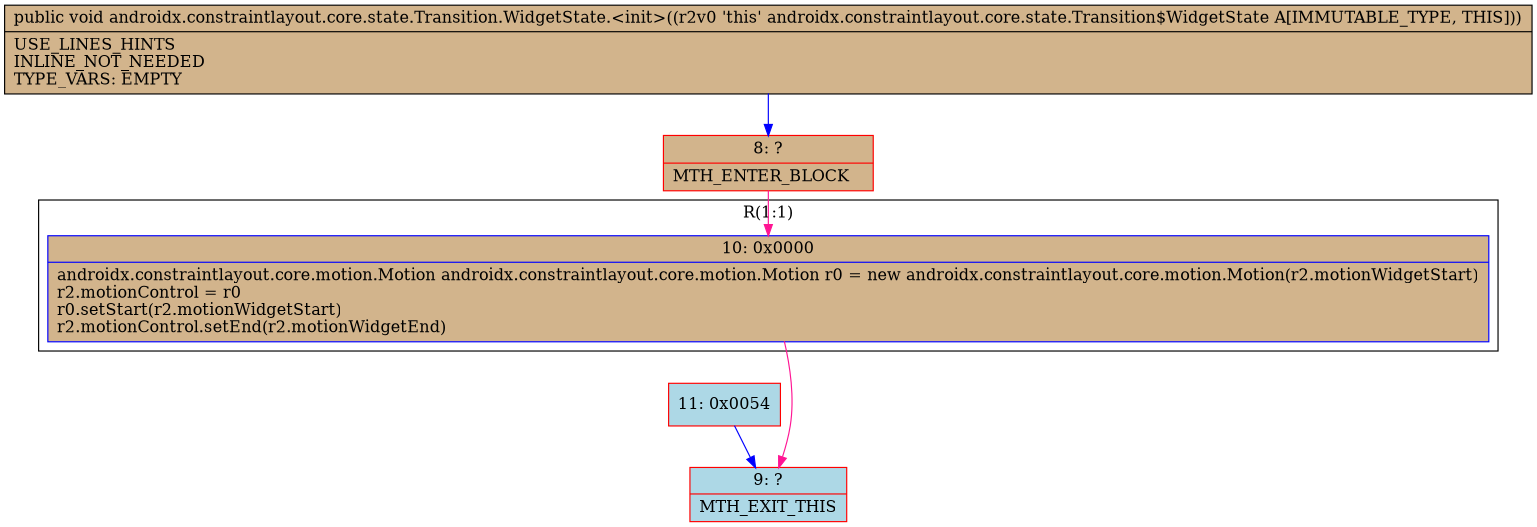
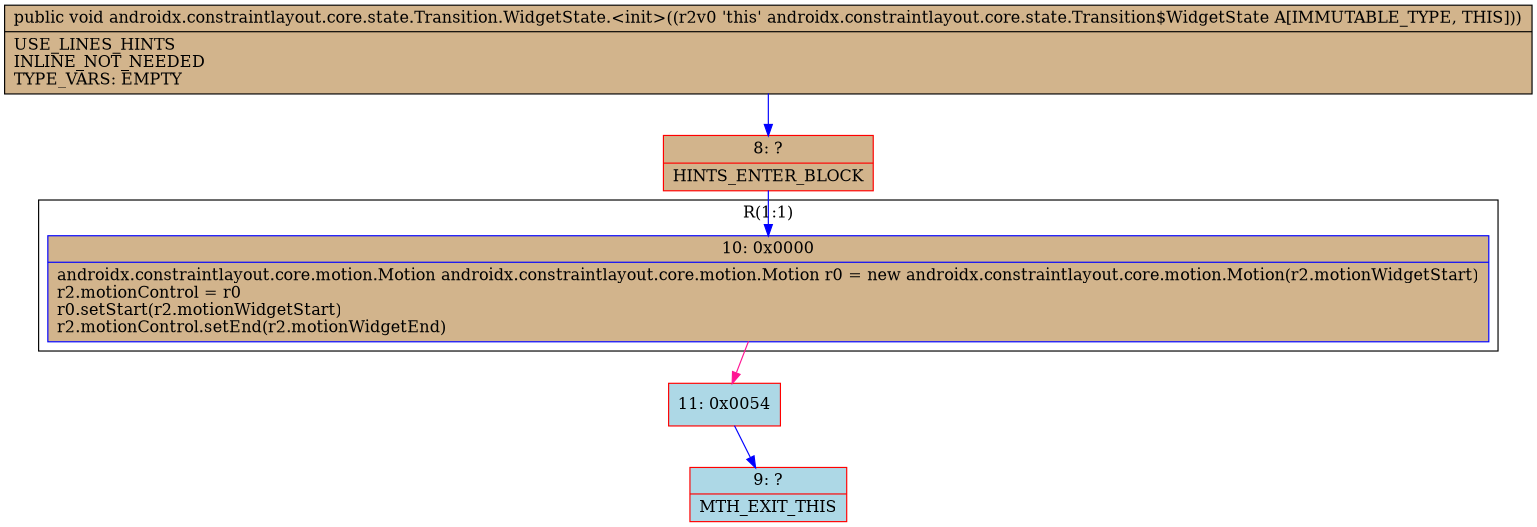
node "8: ?": text "MTH_ENTER_BLOCK" -> "HINTS_ENTER_BLOCK"
edge "8: ?" -> "10: 0x0000": color deeppink -> blue
edge "10: 0x0000" -> "9: ?": now "10: 0x0000" -> "11: 0x0054"
